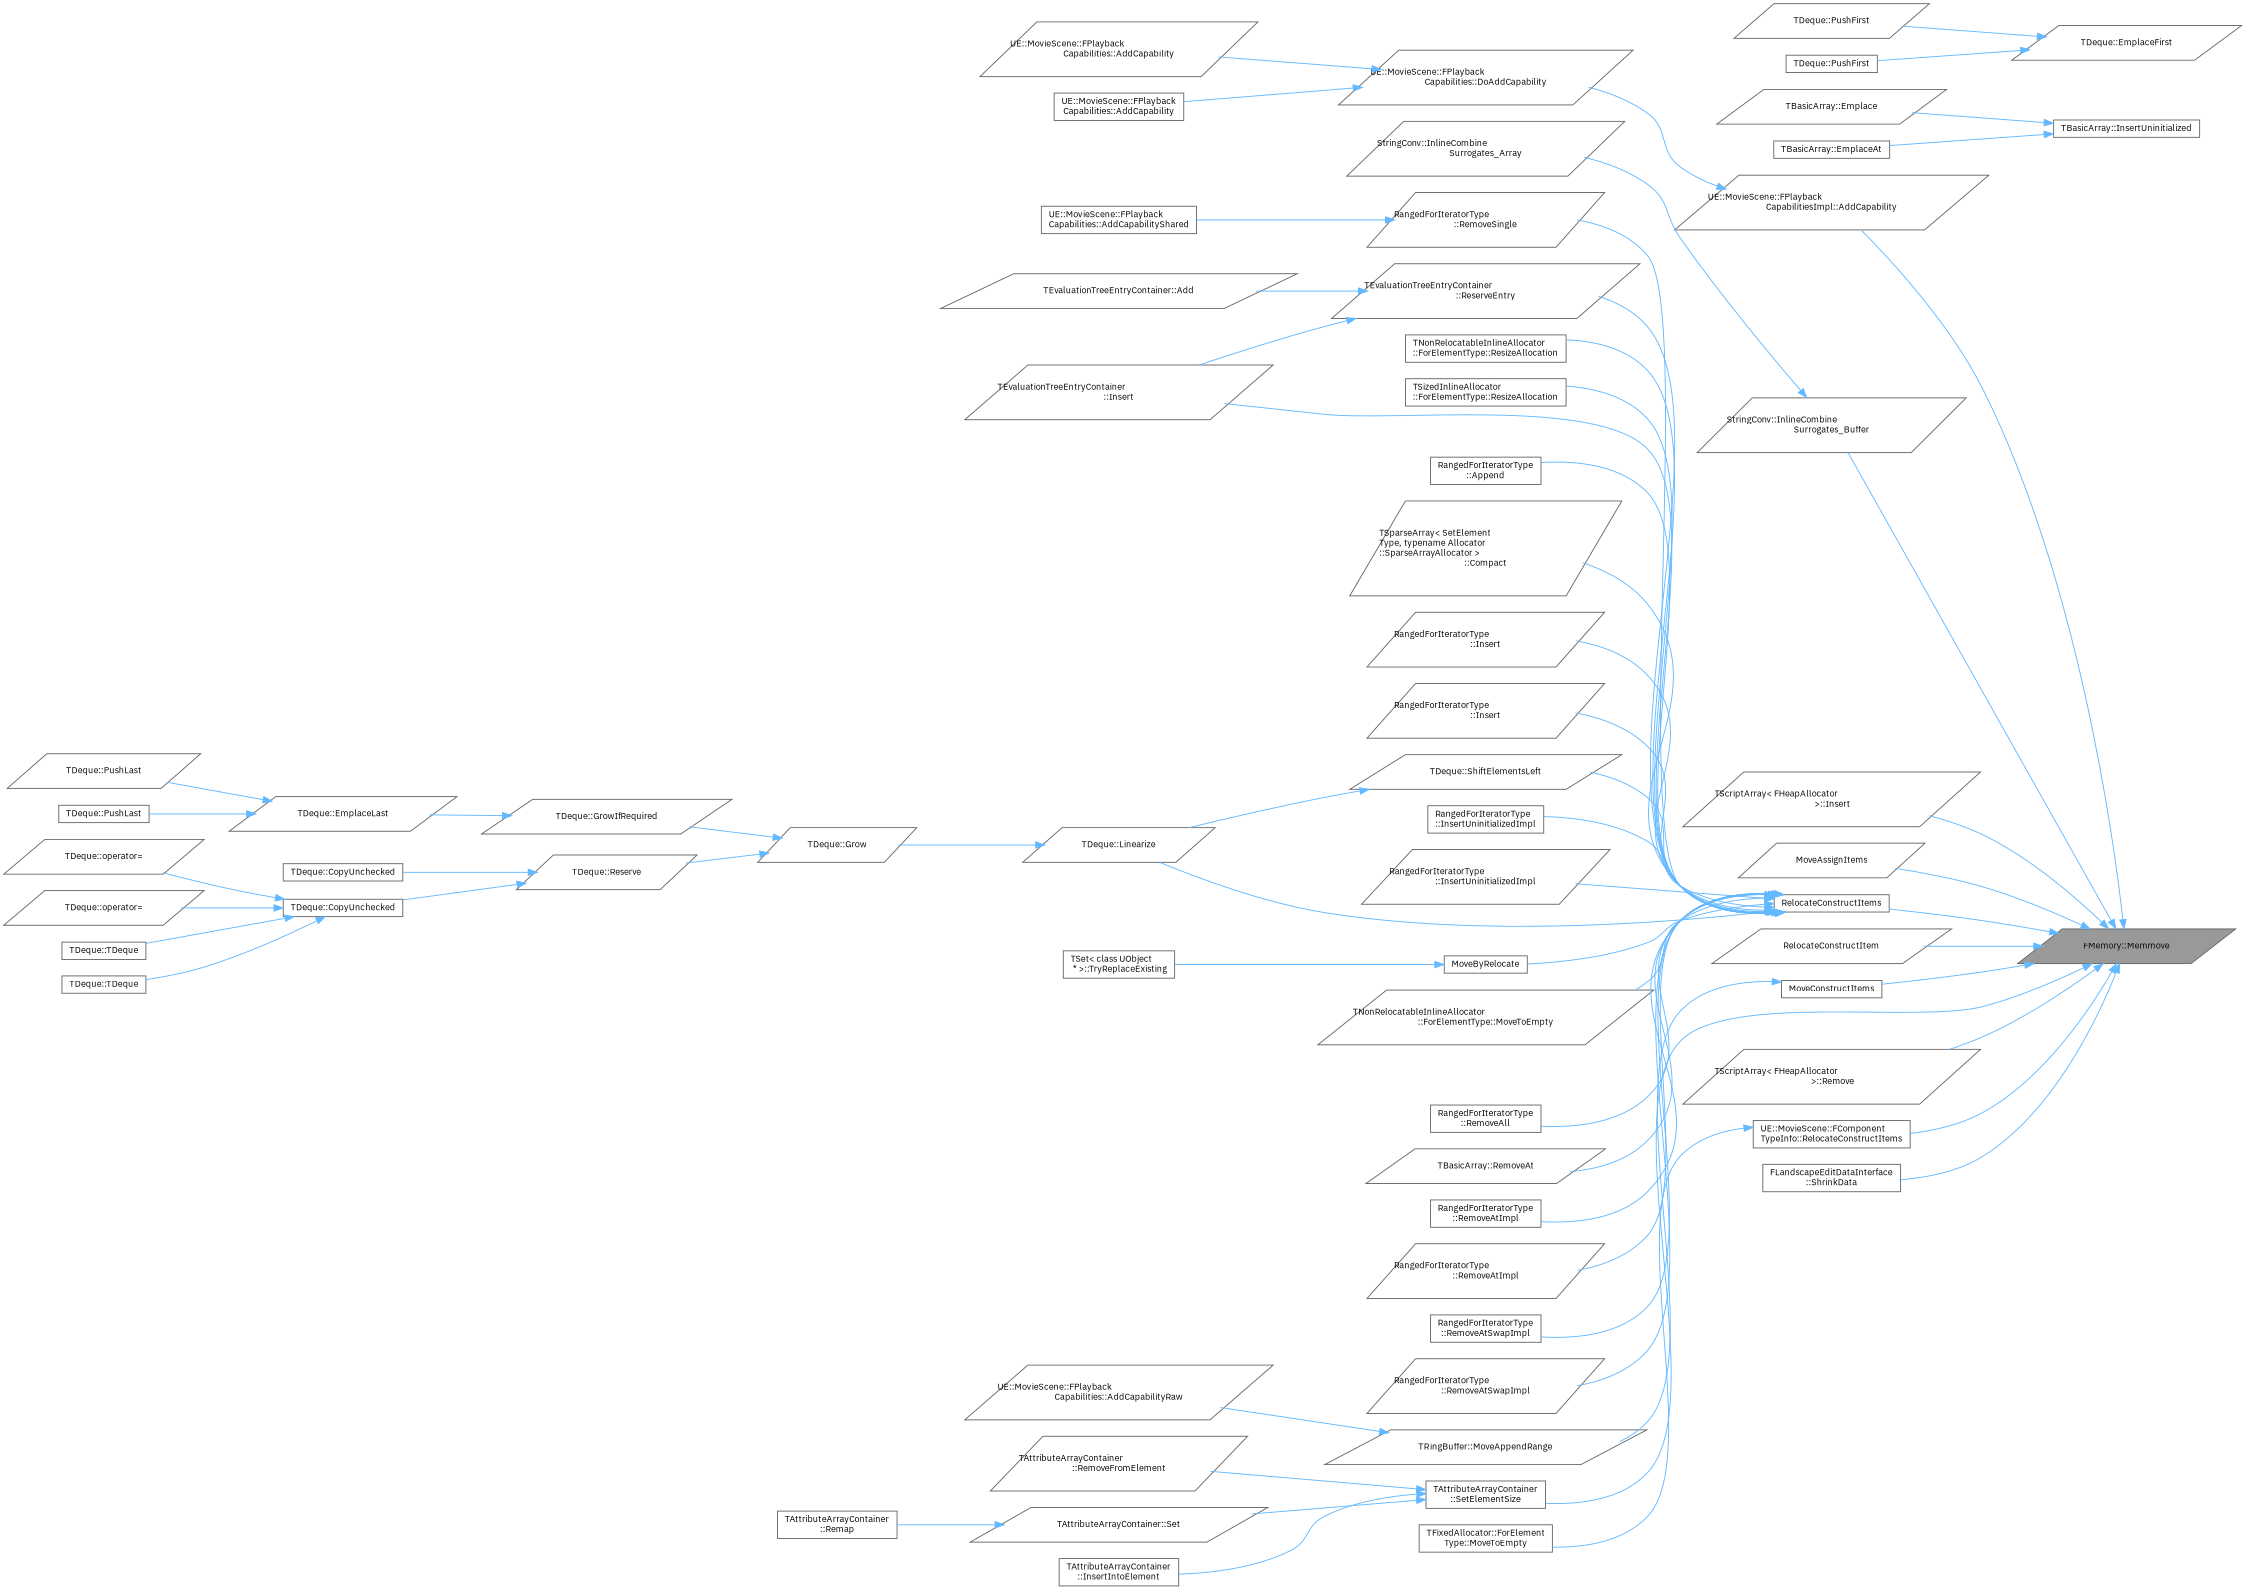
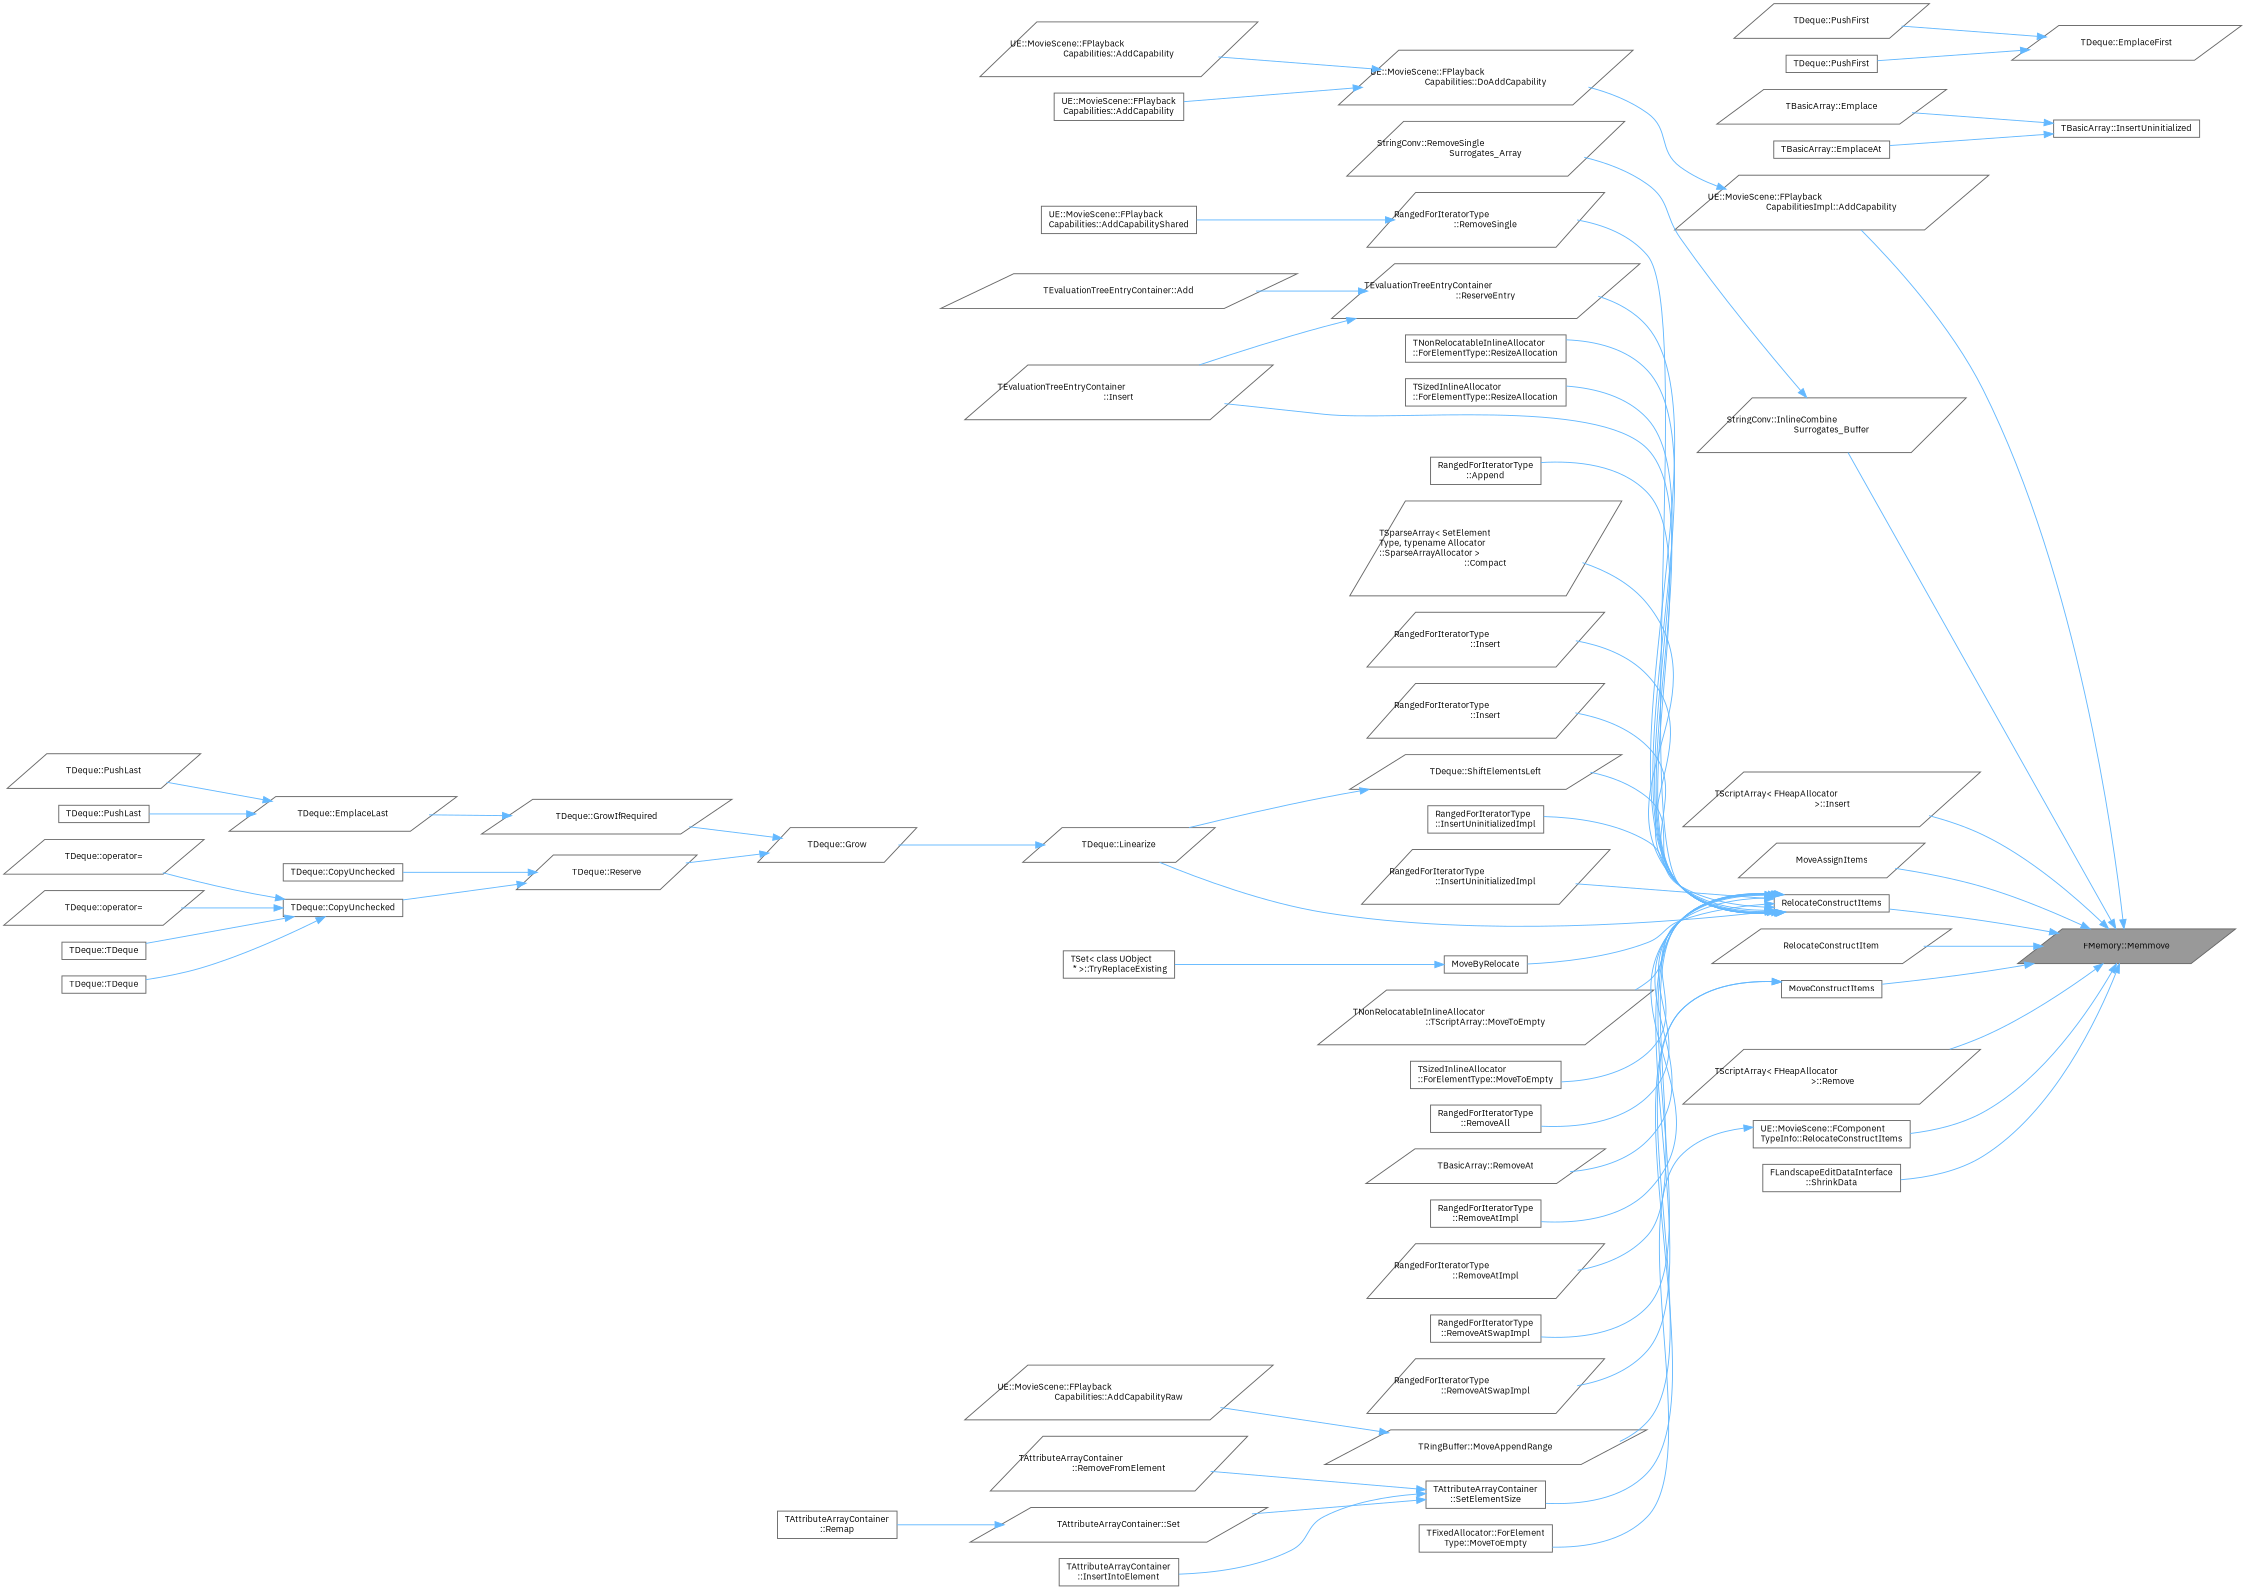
node "StringConv::InlineCombine Surrogates_Array": label "StringConv::InlineCombine Surrogates_Array" -> "StringConv::RemoveSingle Surrogates_Array"
node "TNonRelocatableInlineAllocator ::ForElementType::MoveToEmpty": label "TNonRelocatableInlineAllocator ::ForElementType::MoveToEmpty" -> "TNonRelocatableInlineAllocator ::TScriptArray::MoveToEmpty"
edge "TAttributeArrayContainer ::SetElementSize" -> "FMemory::Memmove": now "TAttributeArrayContainer ::SetElementSize" -> "MoveConstructItems"
node "TSizedInlineAllocator ::ForElementType::MoveToEmpty": added
